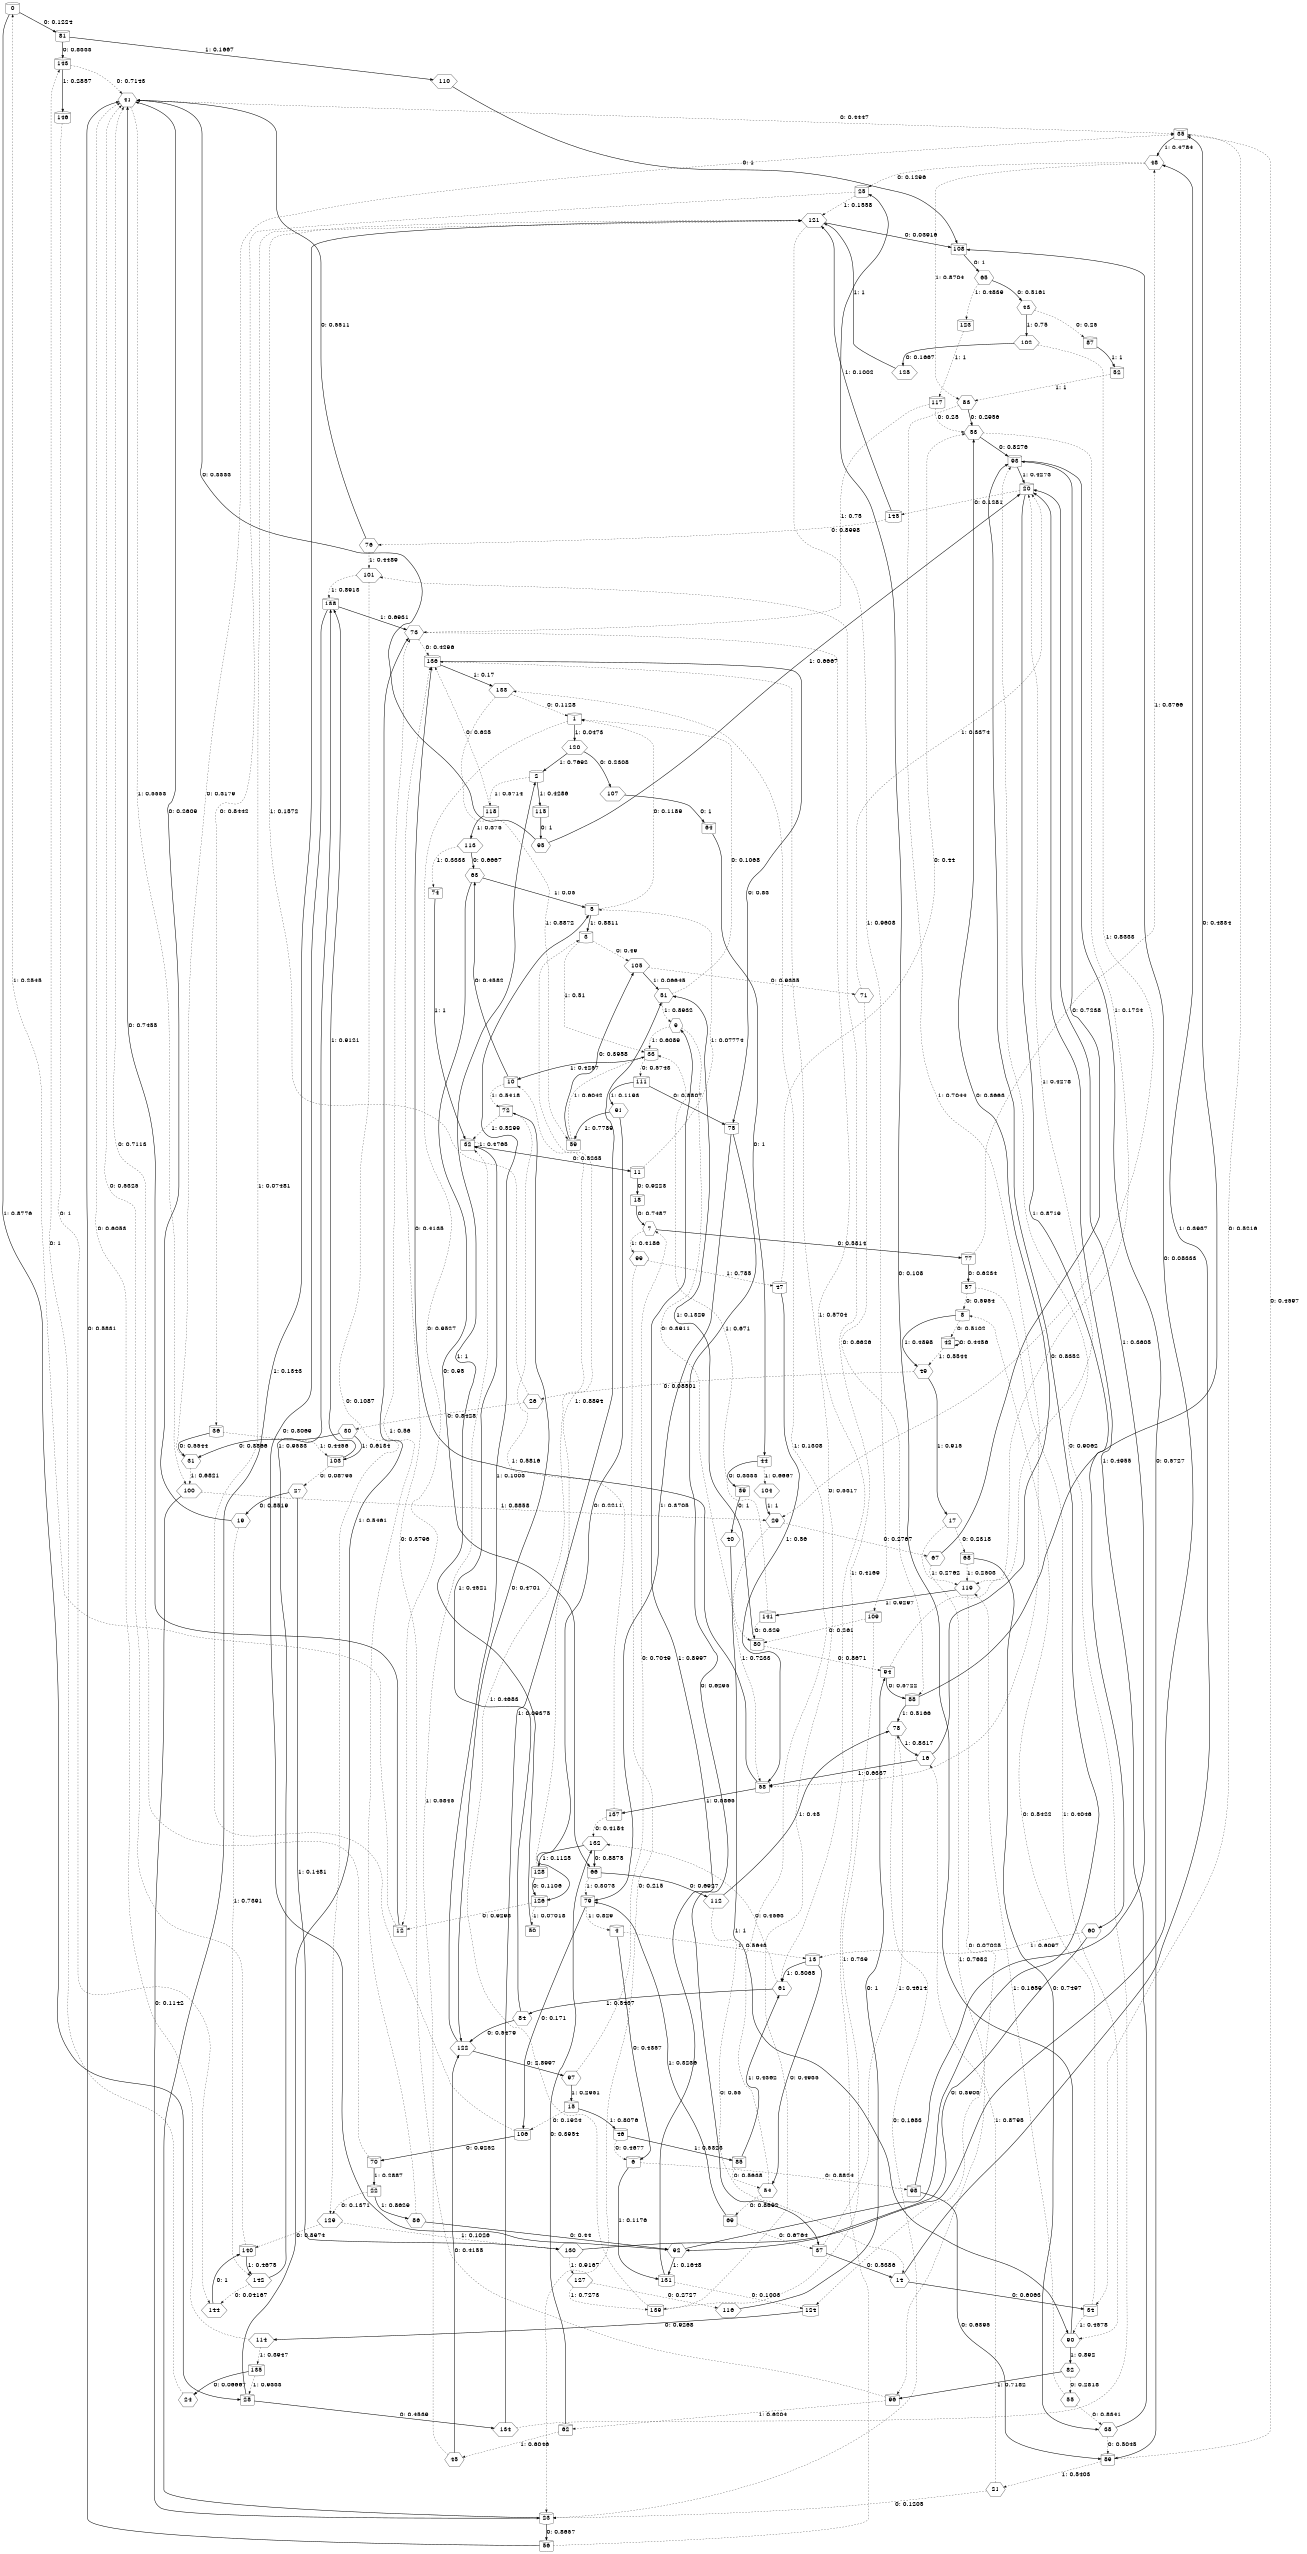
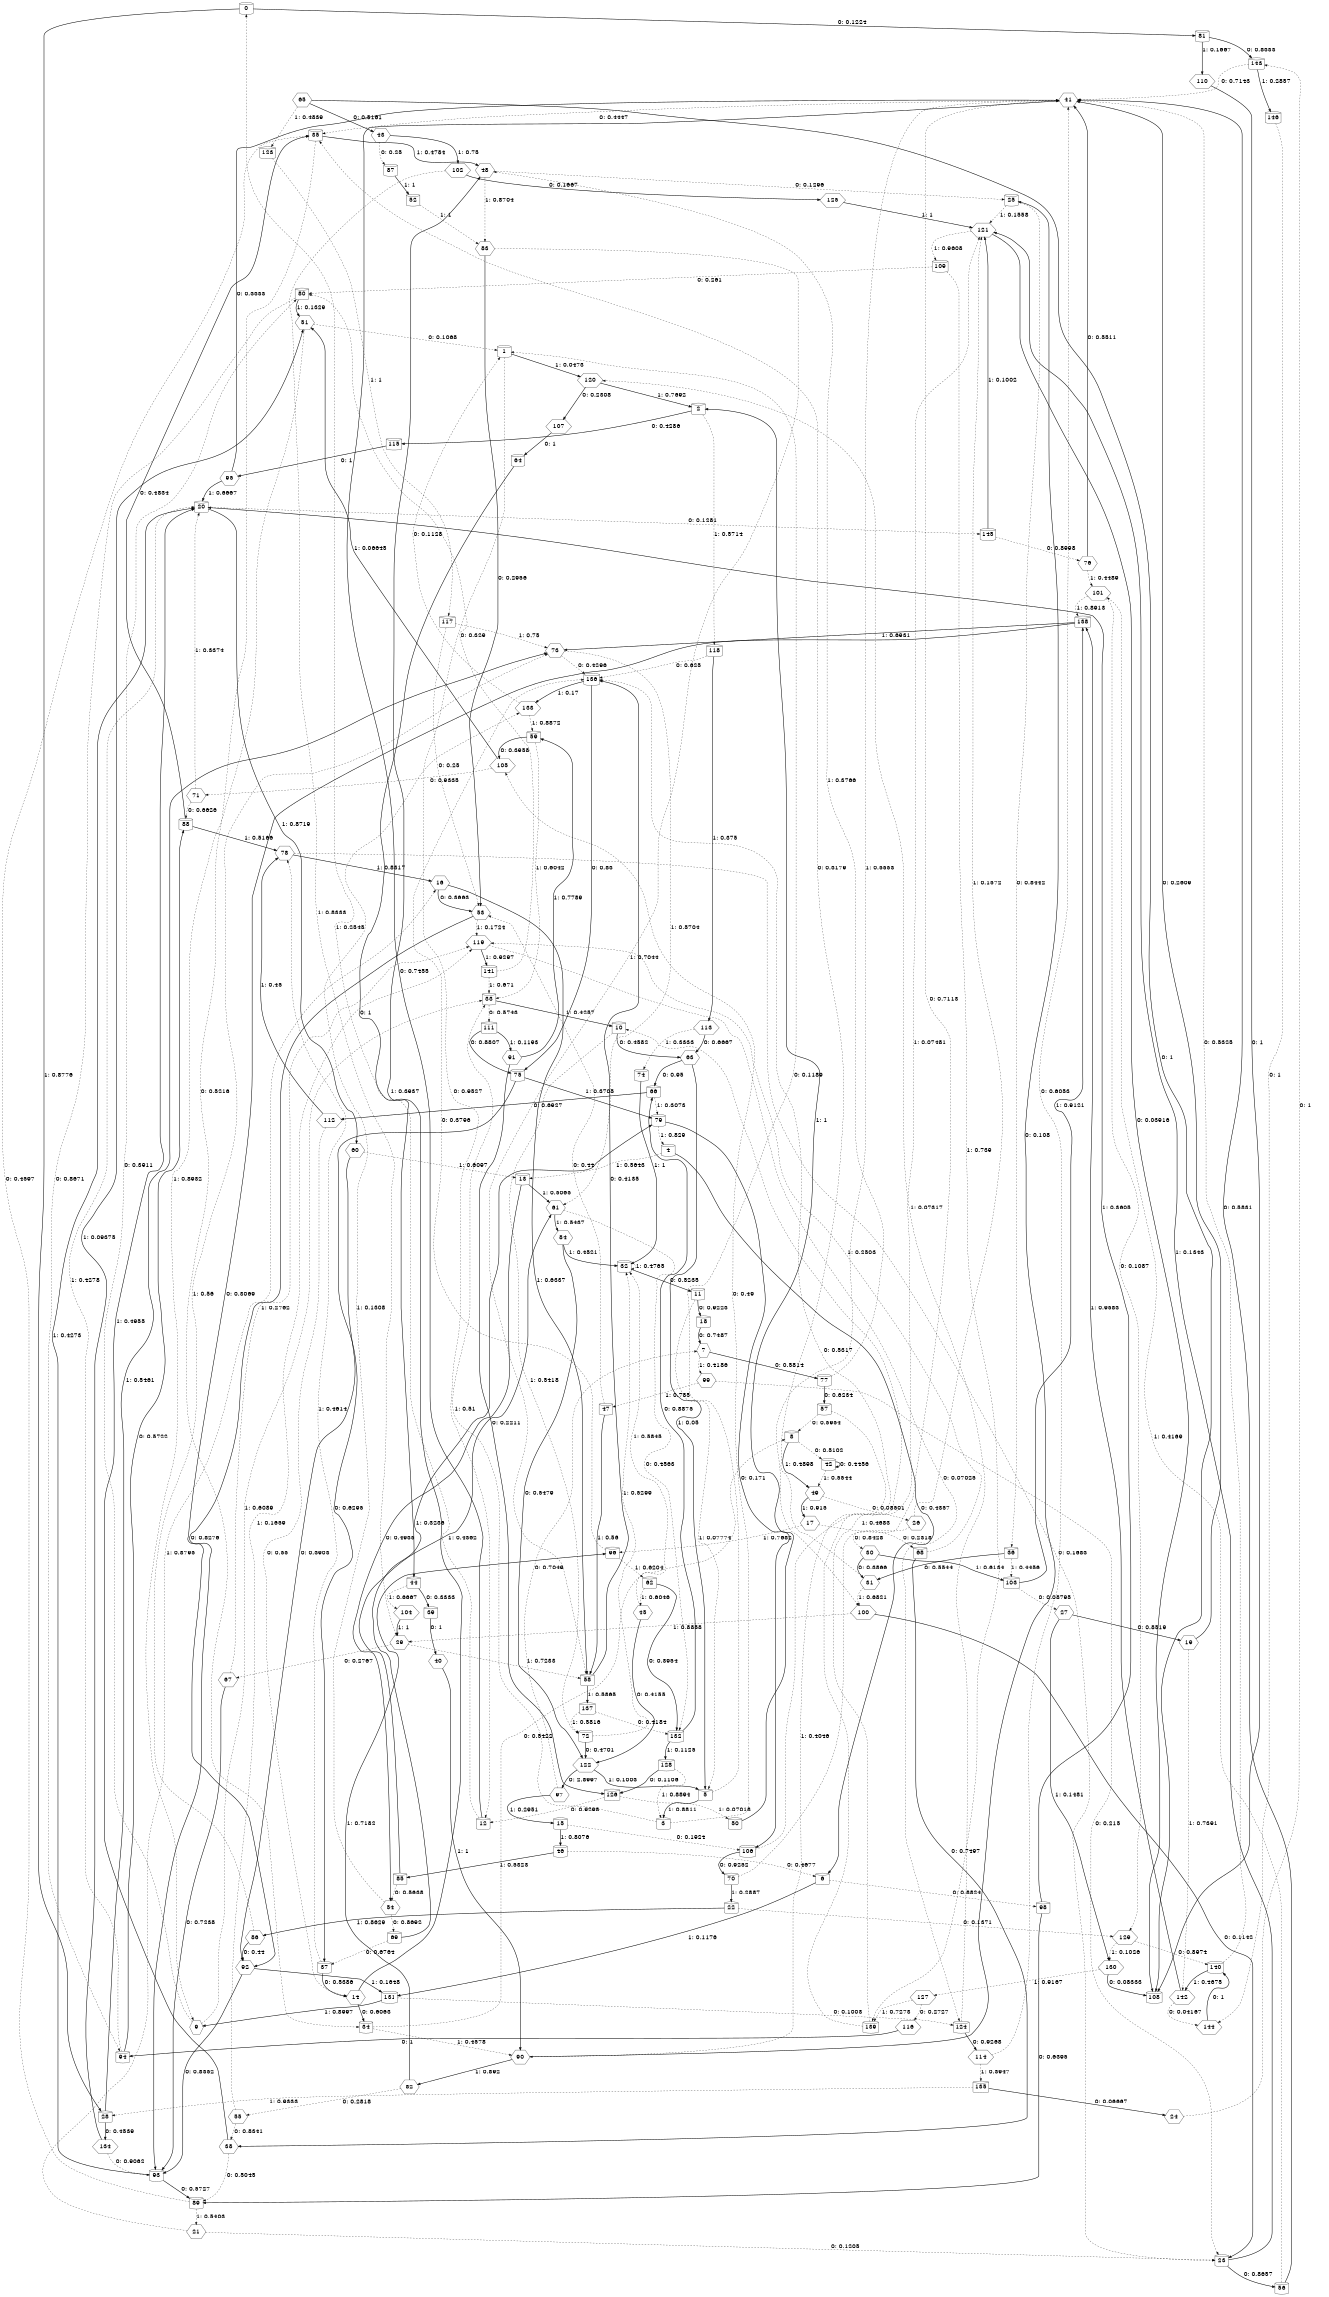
edge "108" -> "65": reversed
edge "2" -> "115": label "1: 0.4286   " -> "0: 0.4286   "
edge "124" -> "120": added, label "1: 0.07317"
node "132": shape hexagon -> cylinder
